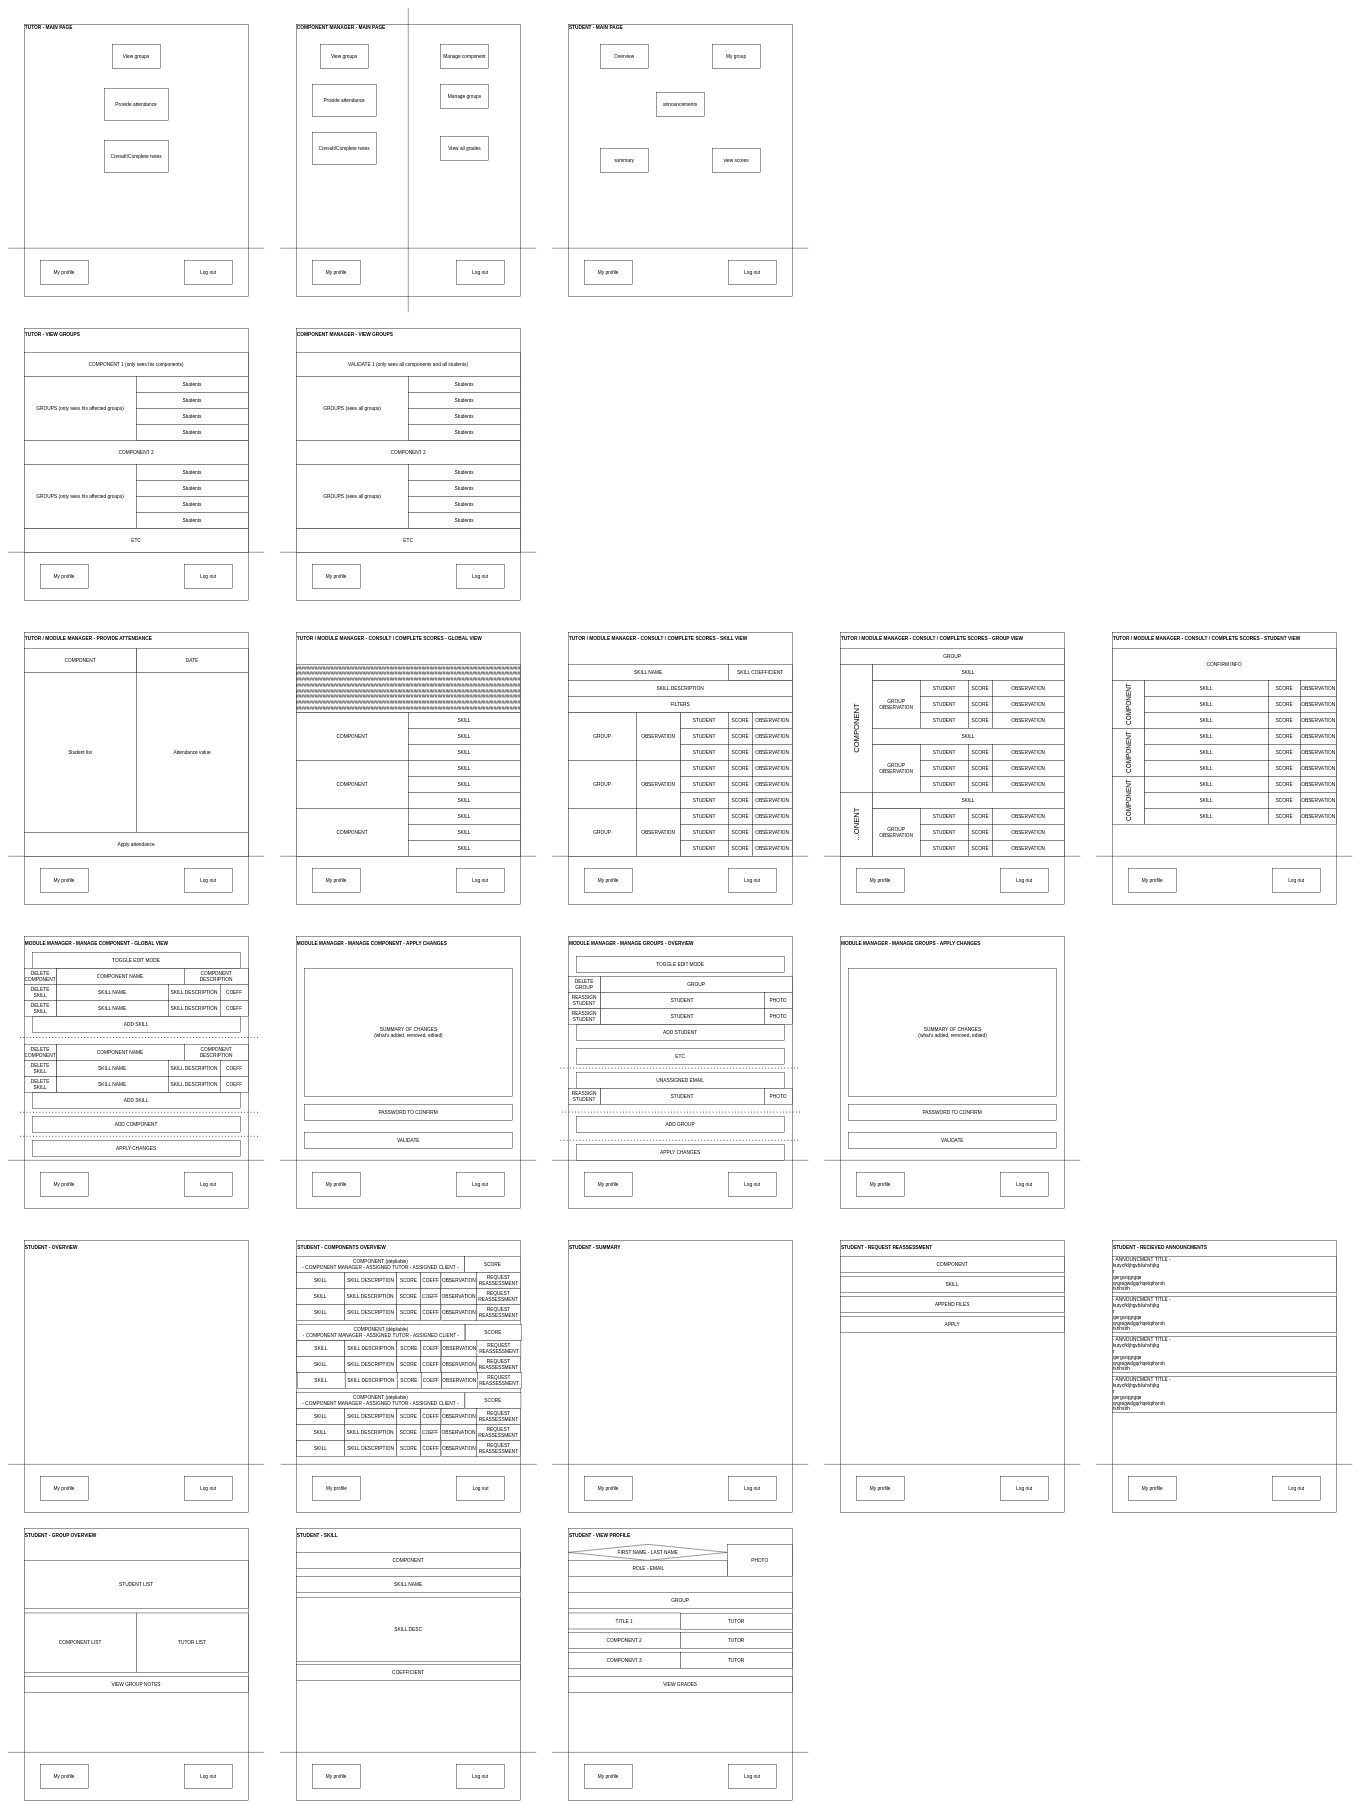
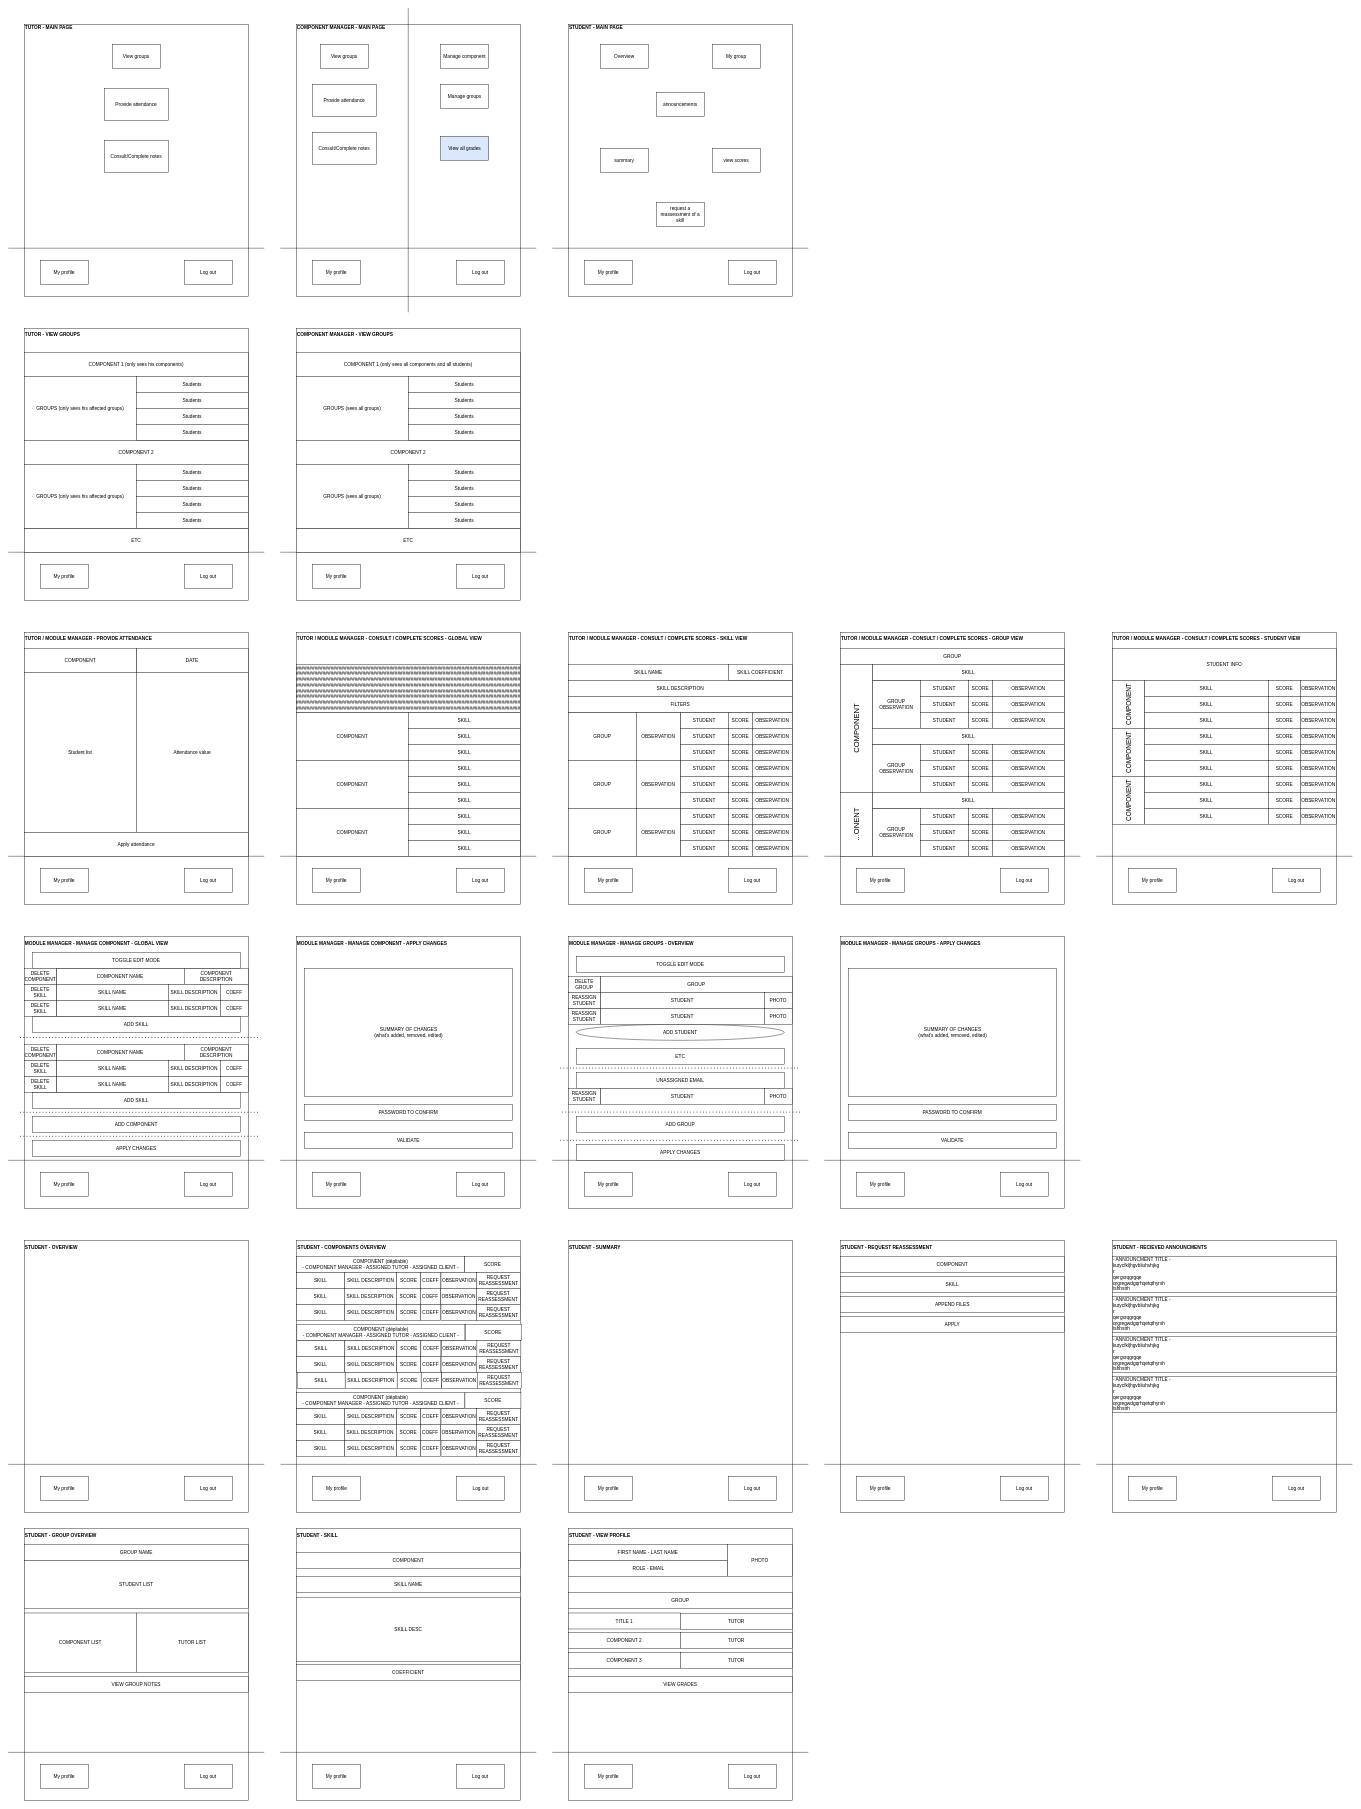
node "View all grades": fillcolor #ffffff -> #dae8fc
node "request a reassessment of a skill": added
node "VALIDATE 1 (only sees all components and all students)": label "VALIDATE 1 (only sees all components and all students)" -> "COMPONENT 1 (only sees all components and all students)"
node "CONFIRM INFO": label "CONFIRM INFO" -> "STUDENT INFO"
node "ADD STUDENT": shape rectangle -> ellipse
node "GROUP NAME": added
node "FIRST NAME - LAST NAME": shape diamond -> rectangle
